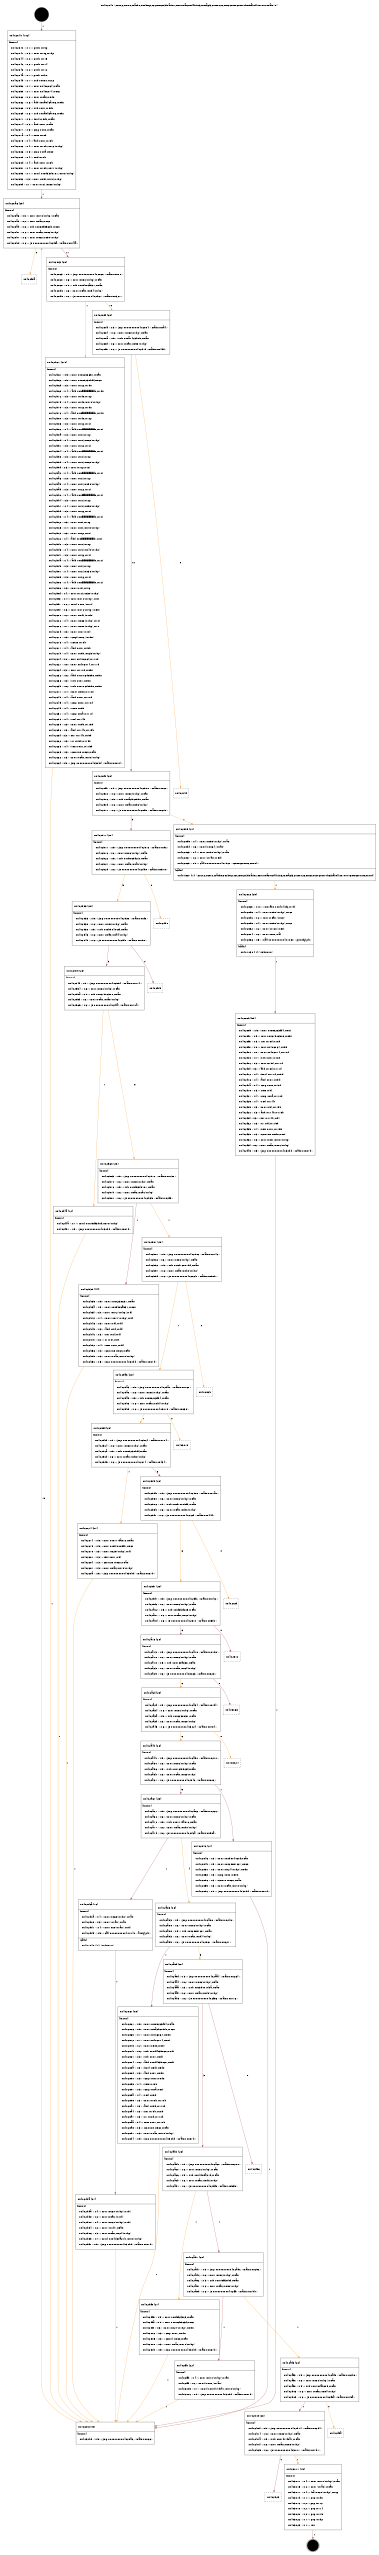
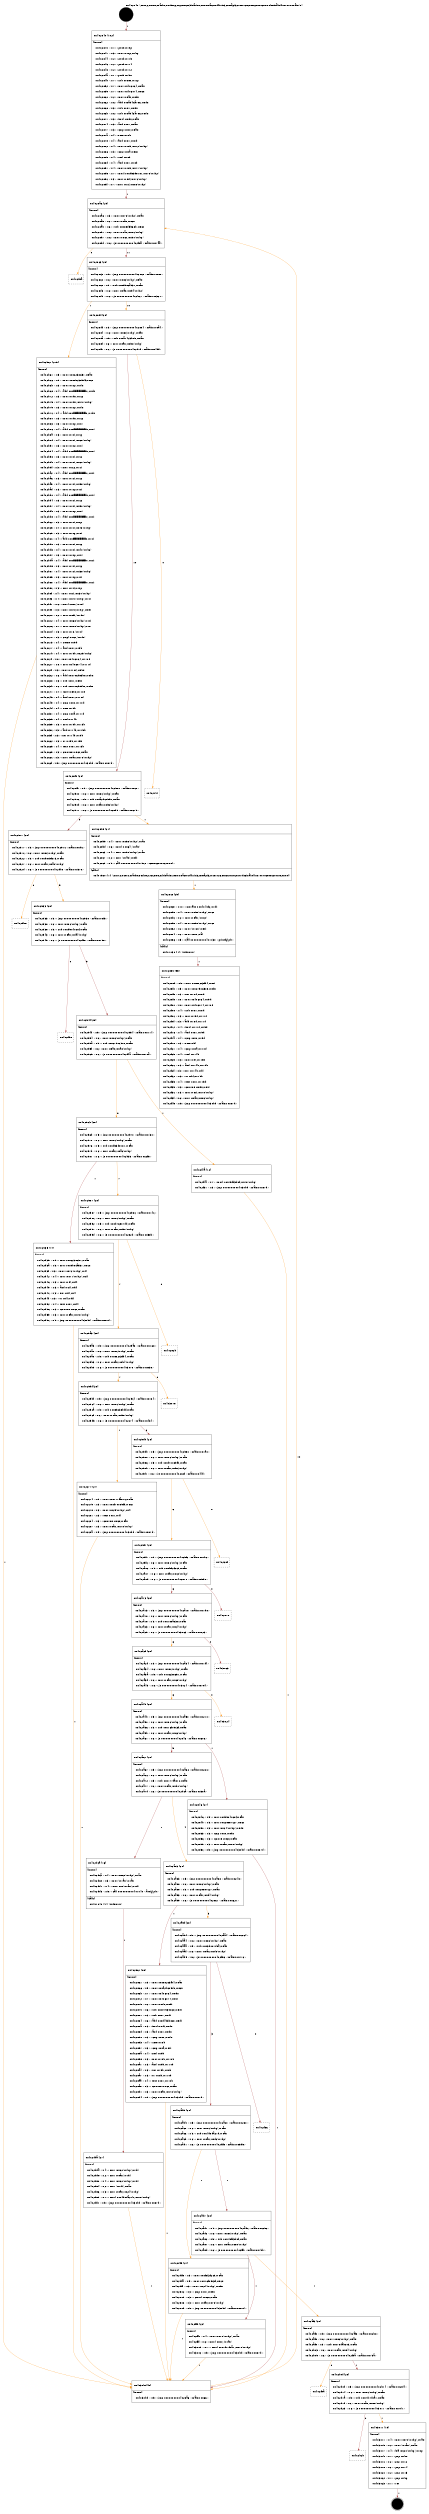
edge "0x402eeb [95]" -> "0x4030bd [5]": removed, label "1"
